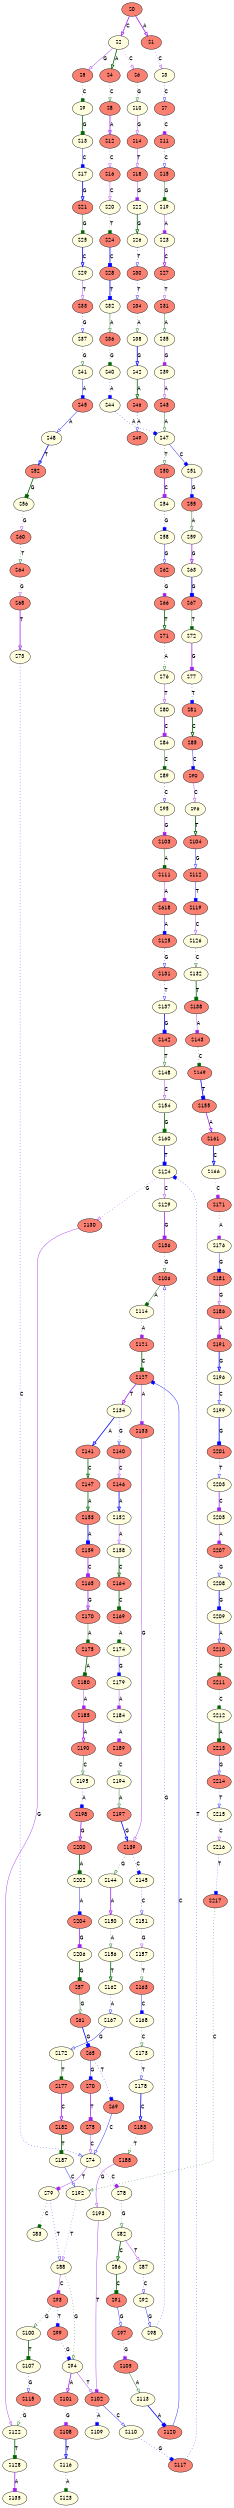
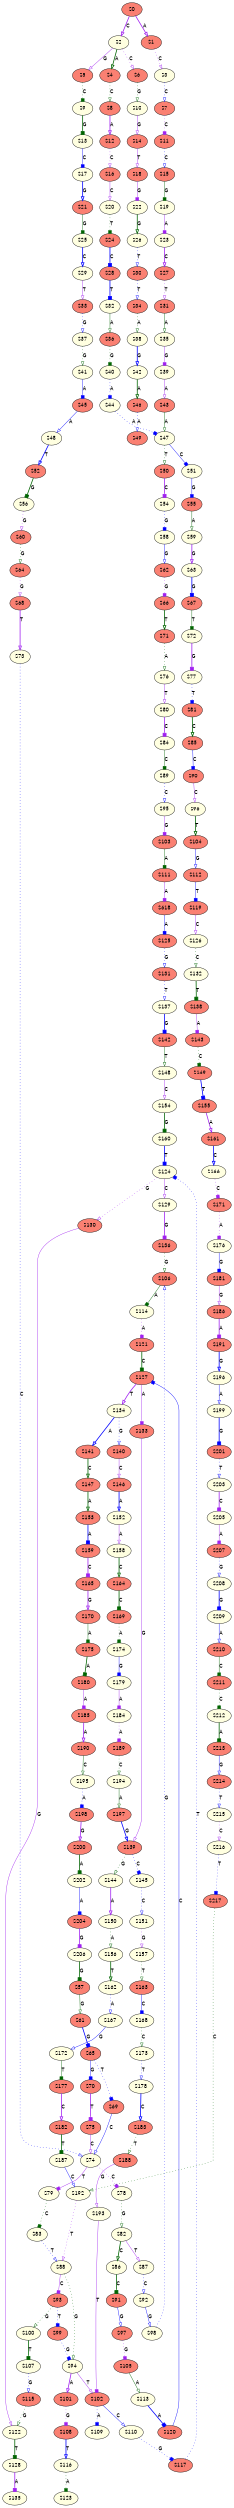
edge "S60" -> "S64": label "T" -> "G"
edge "S196" -> "S199": label "C" -> "A"
edge "S79" -> "S88": now "S83" -> "S88"
